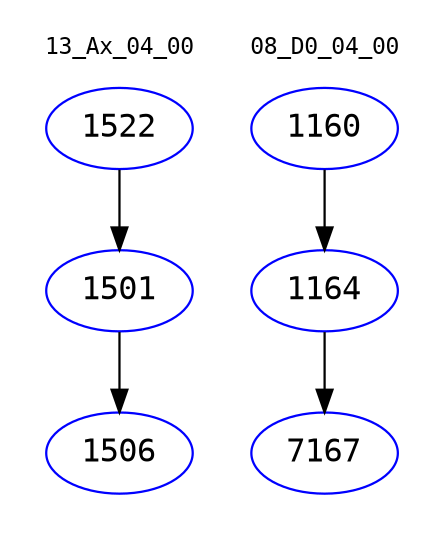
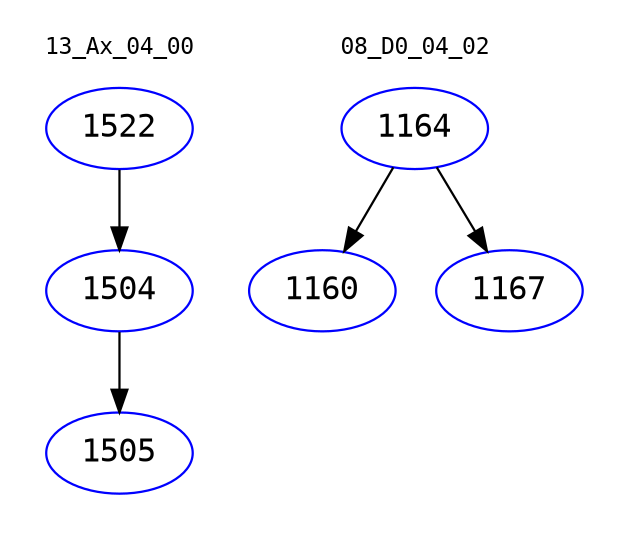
cluster "08_D0_04_00": label "08_D0_04_00" -> "08_D0_04_02"
edge "1160" -> "1164": reversed
node "1501": label "1501" -> "1504"
node "1506": label "1506" -> "1505"
node "7167": label "7167" -> "1167"
